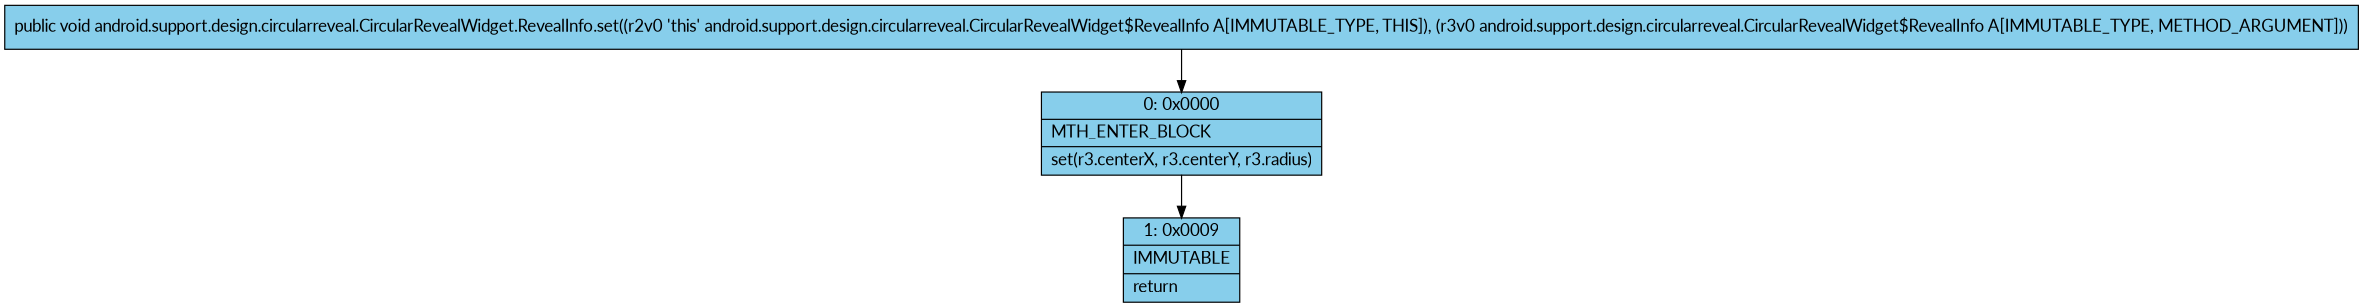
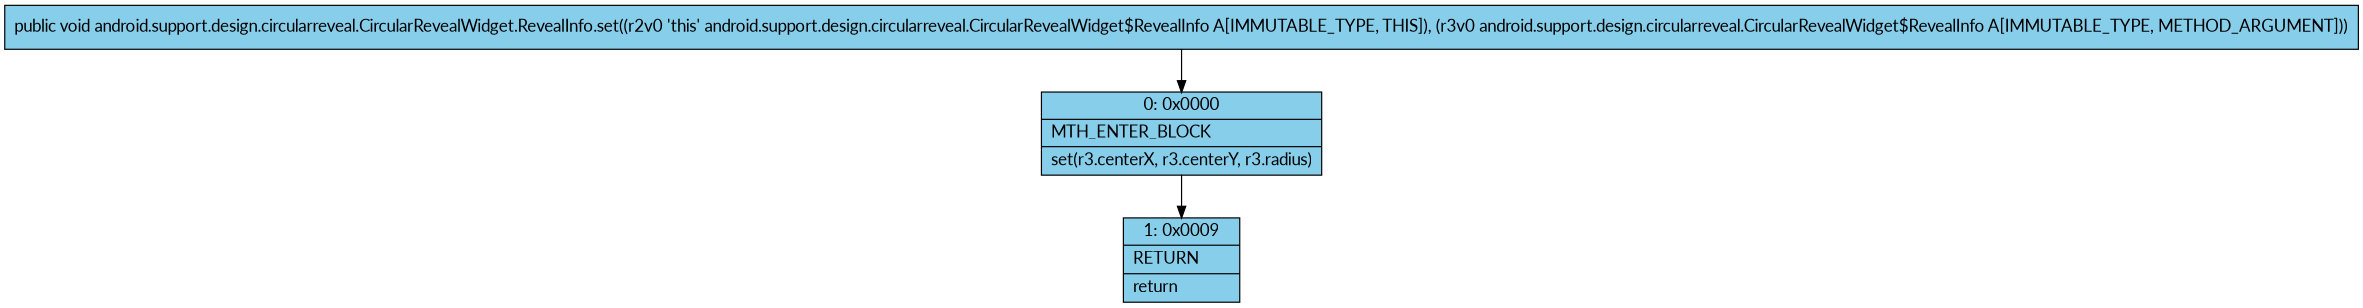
node "1: 0x0009": text "IMMUTABLE" -> "RETURN"
